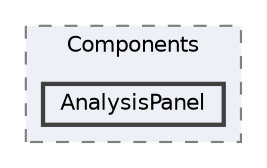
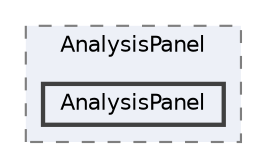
cluster "Components": label "Components" -> "AnalysisPanel"
